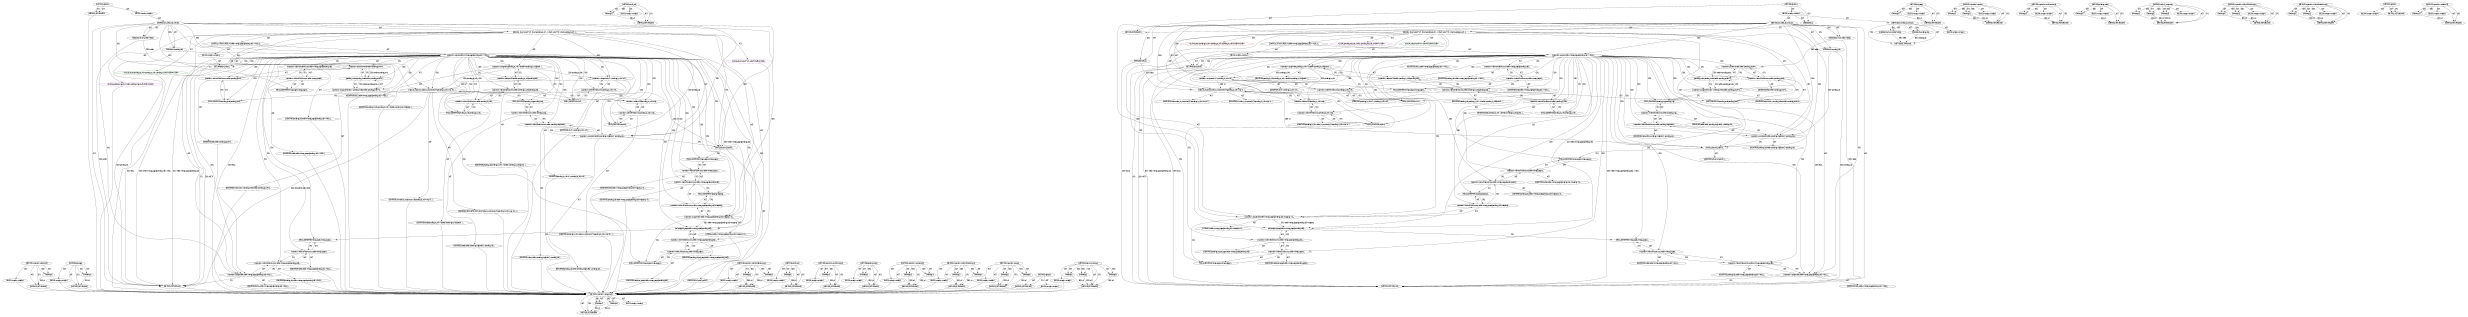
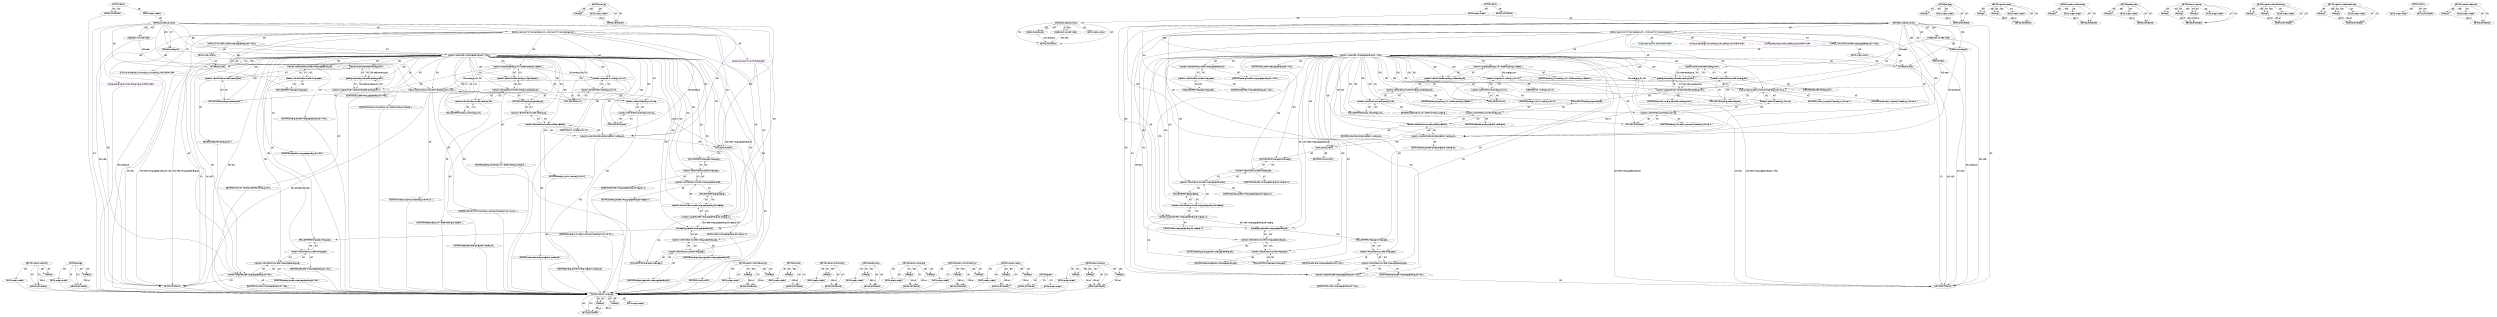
node "(UNKNOWN,),))": removed
